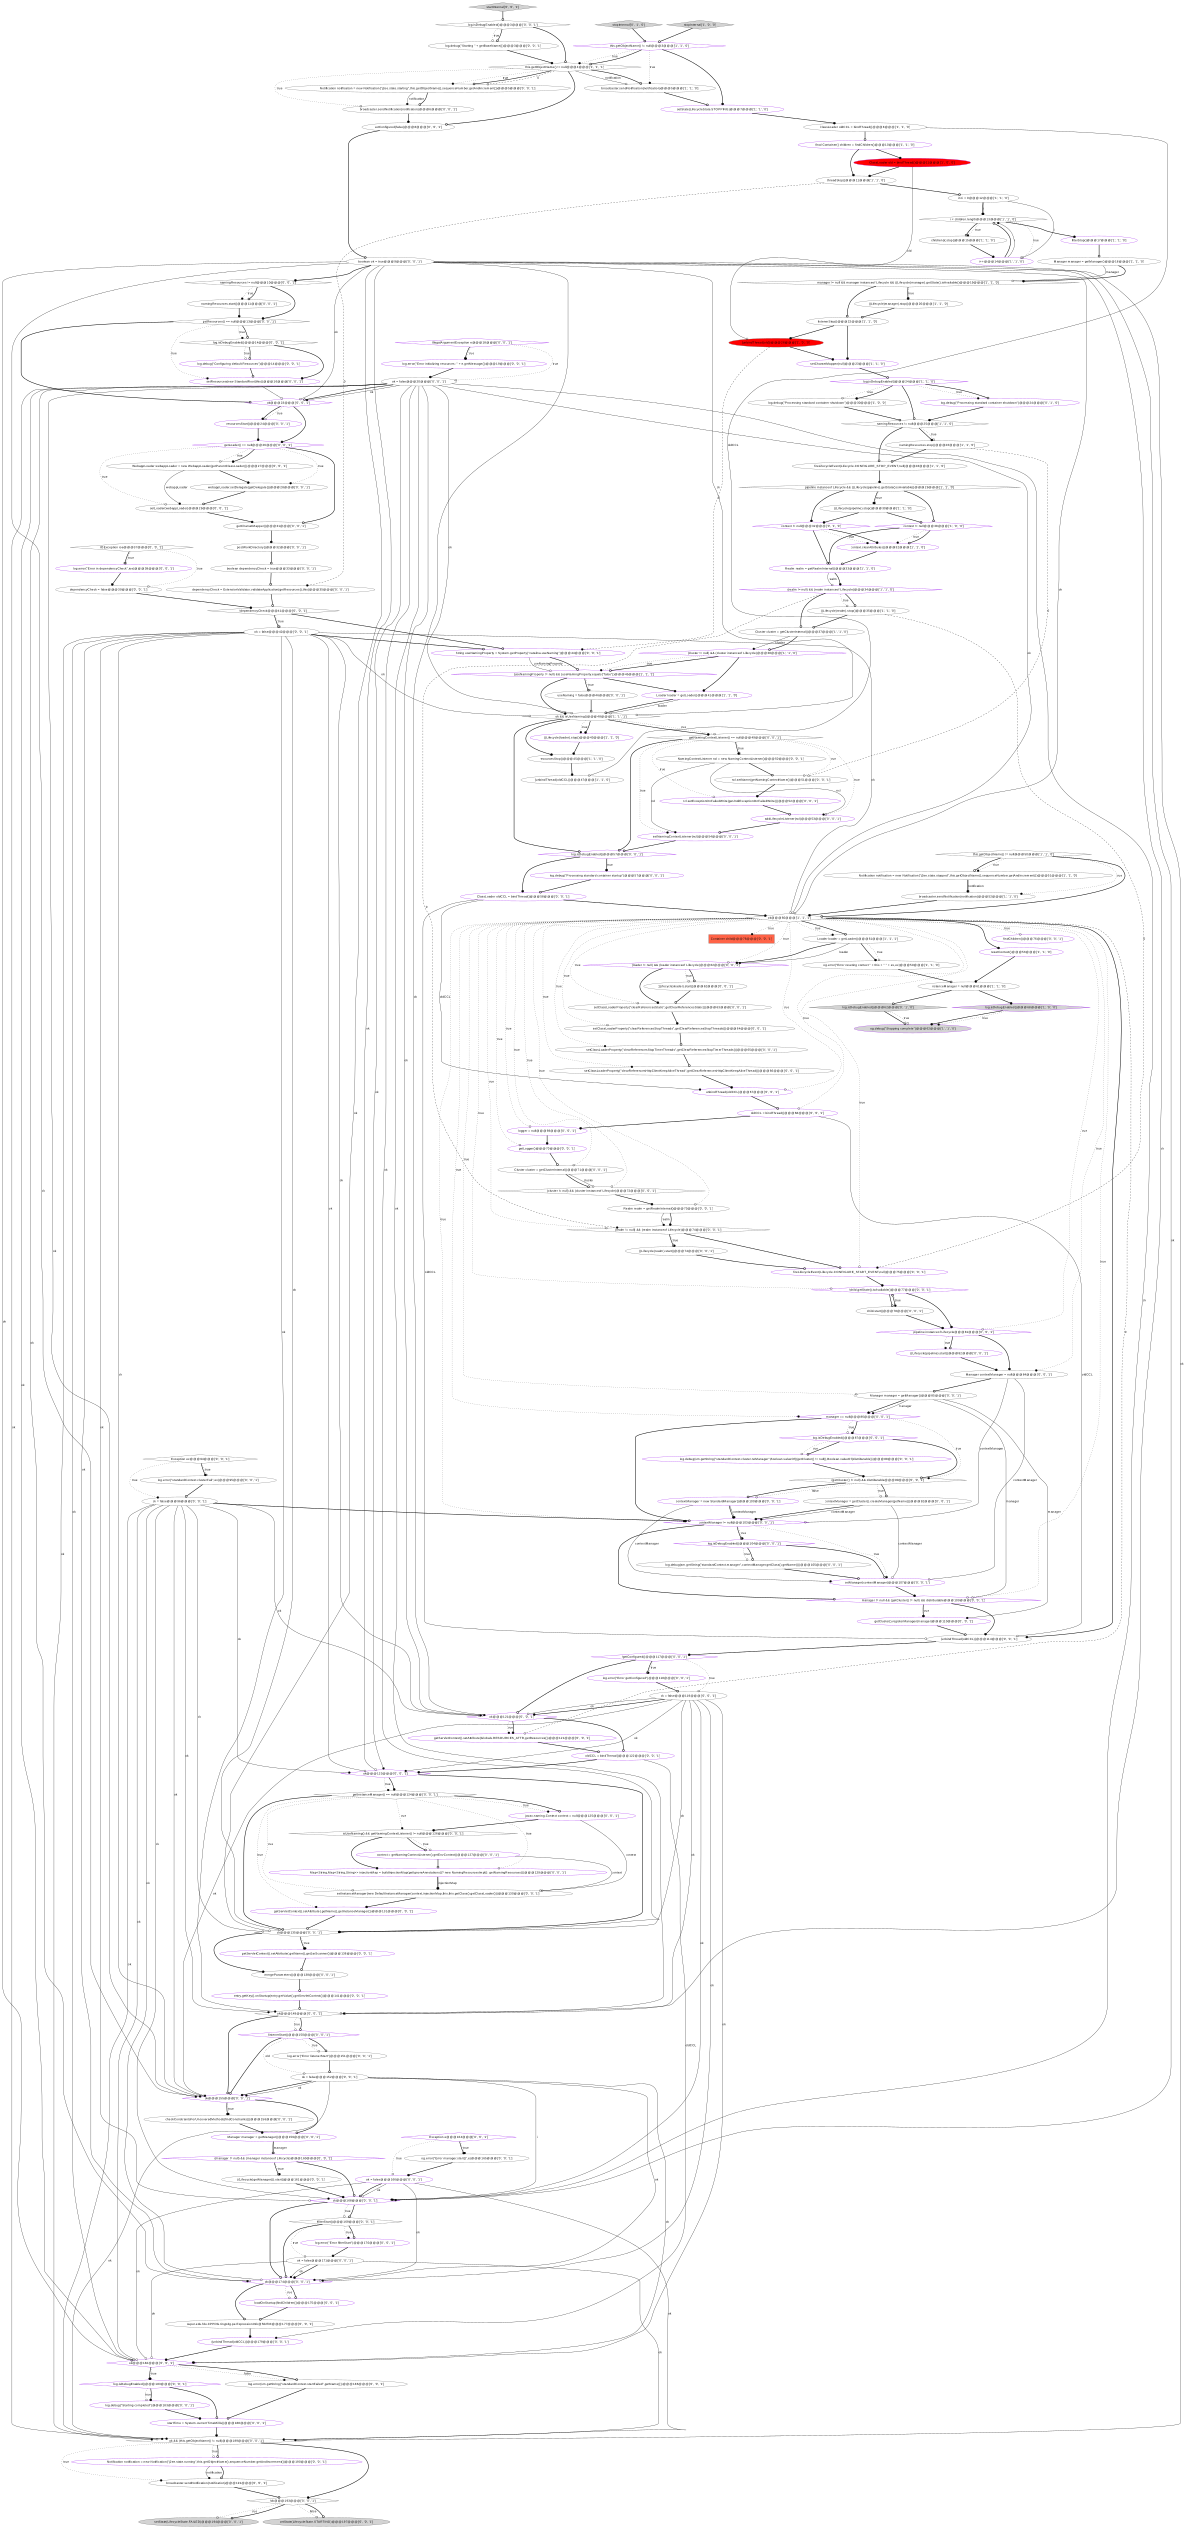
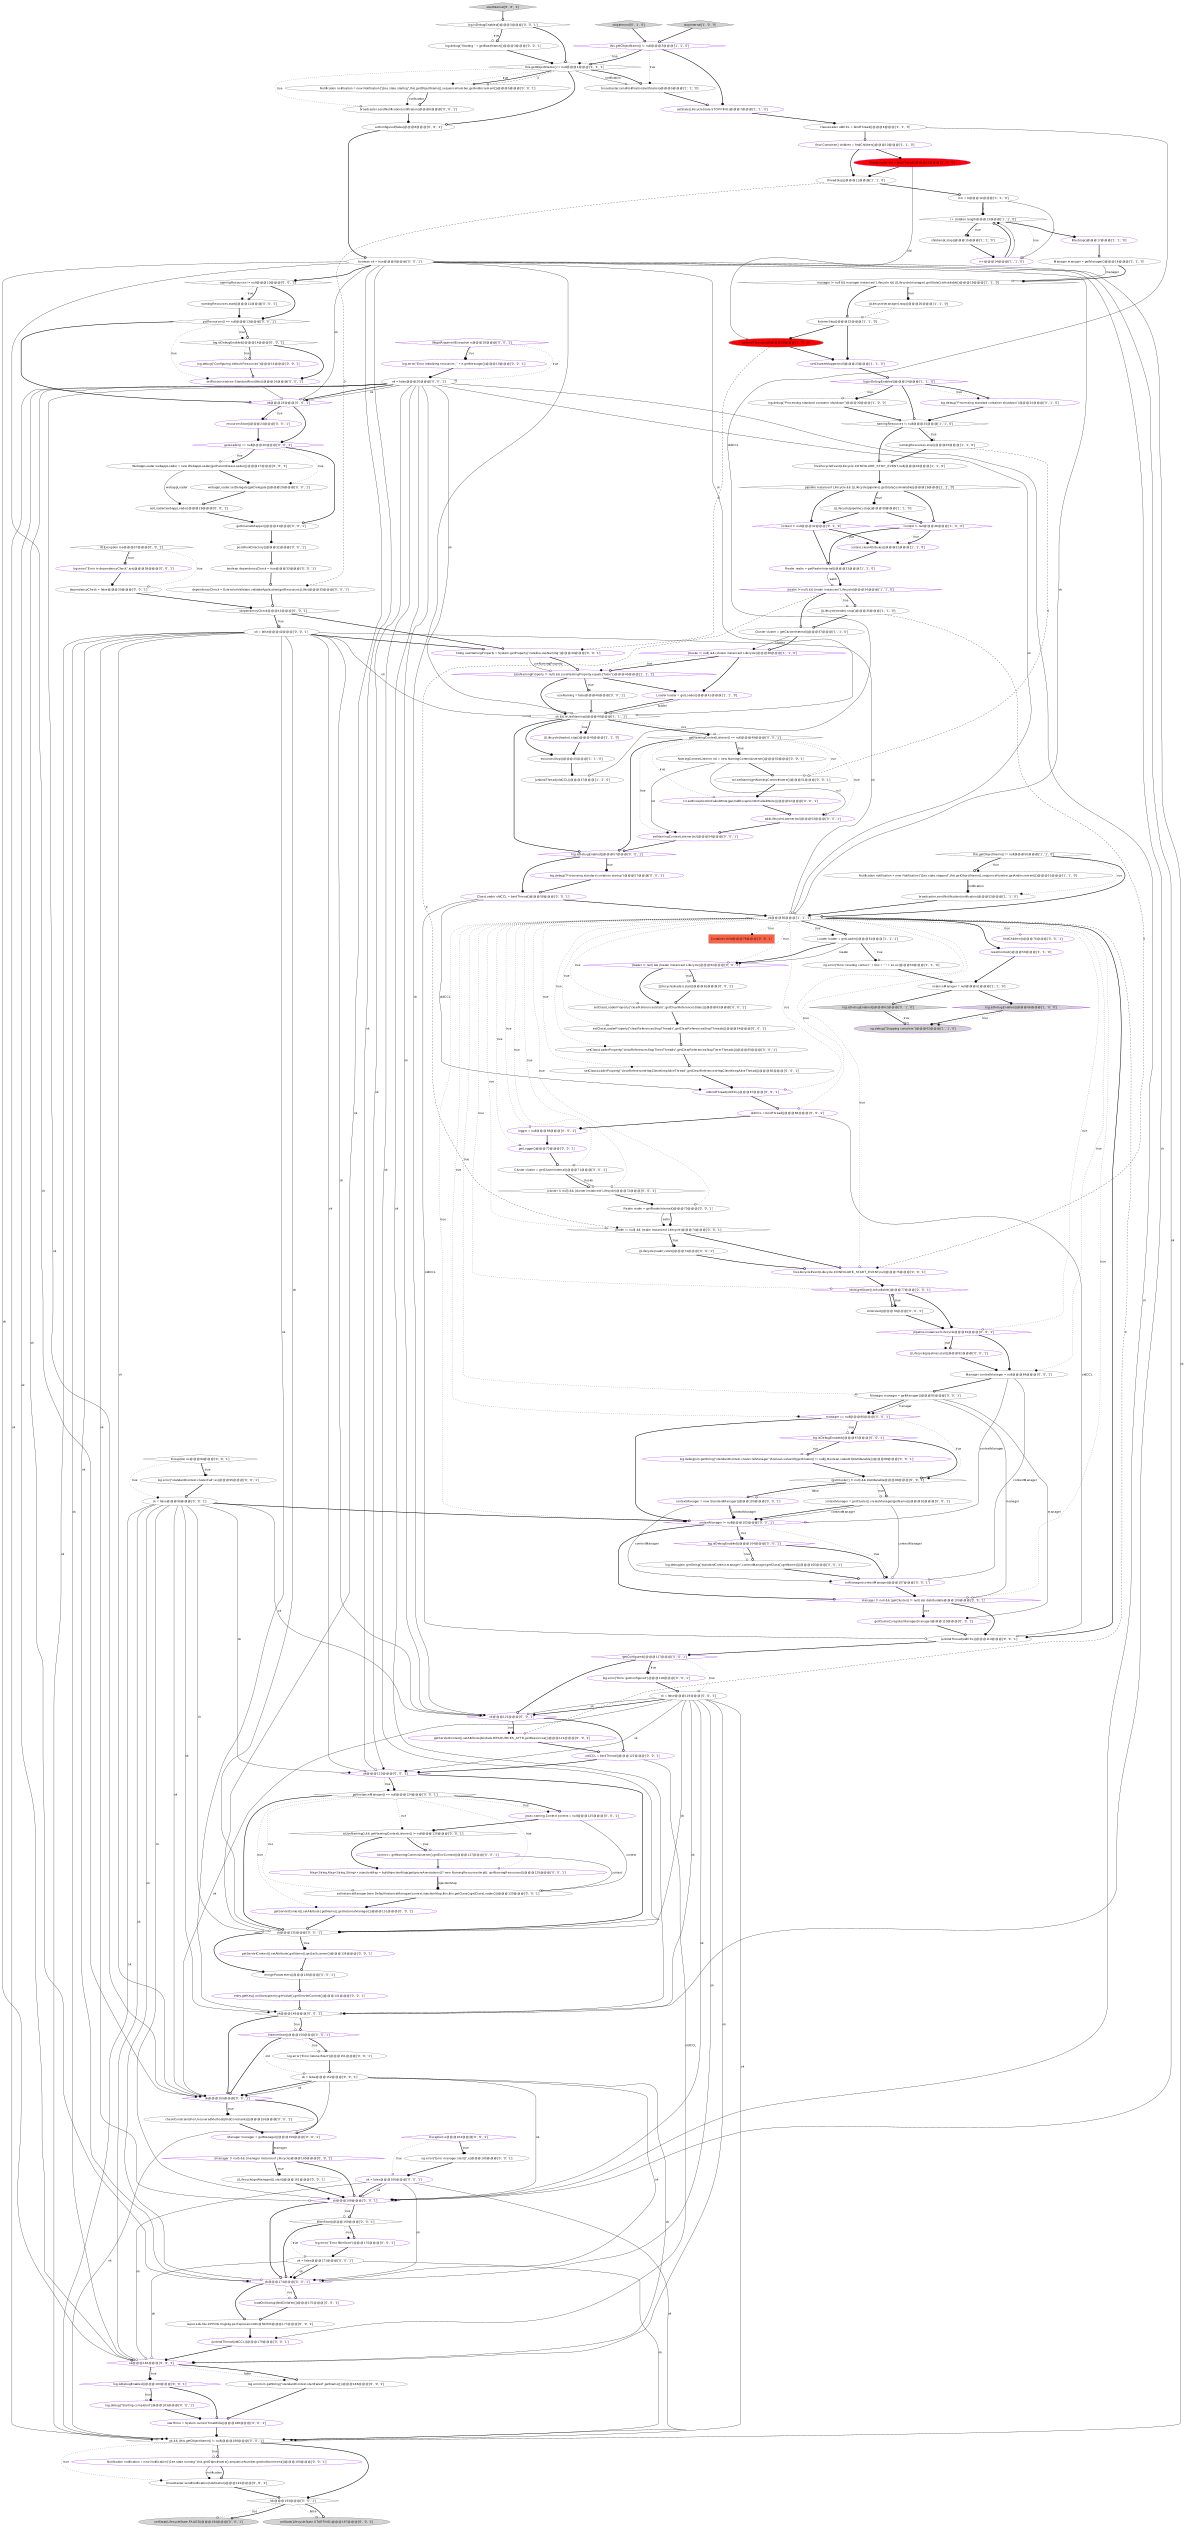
edge "((Lifecycle)manager).stop()@@@20@@@['1', '1', '0']" -> "listenerStop()@@@22@@@['1', '1', '0']": style bold -> dashed
edge "getLoader() == null@@@26@@@['0', '0', '1']" -> "setLoader(webappLoader)@@@29@@@['0', '0', '1']": removed, label "true"
edge "ok = false@@@152@@@['0', '0', '1']" -> "ok@@@168@@@['0', '0', '1']": label "i" -> "ok"
edge "ok = false@@@119@@@['0', '0', '1']" -> "ok && (this.getObjectName() != null)@@@189@@@['0', '0', '1']": added, label "ok"
